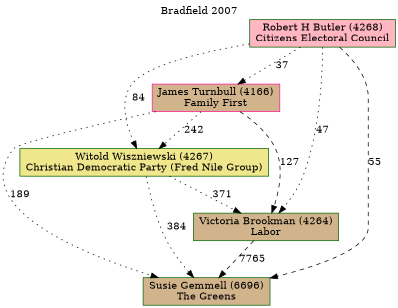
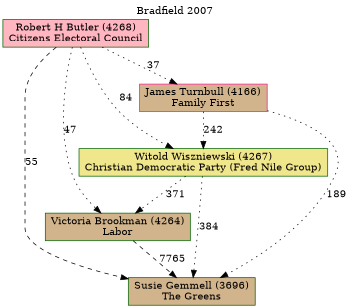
edge "James Turnbull (4166) Family First" -> "Victoria Brookman (4264) Labor": removed, label "127"
node "Susie Gemmell (6696) The Greens": label "Susie Gemmell (6696) The Greens" -> "Susie Gemmell (3696) The Greens"
